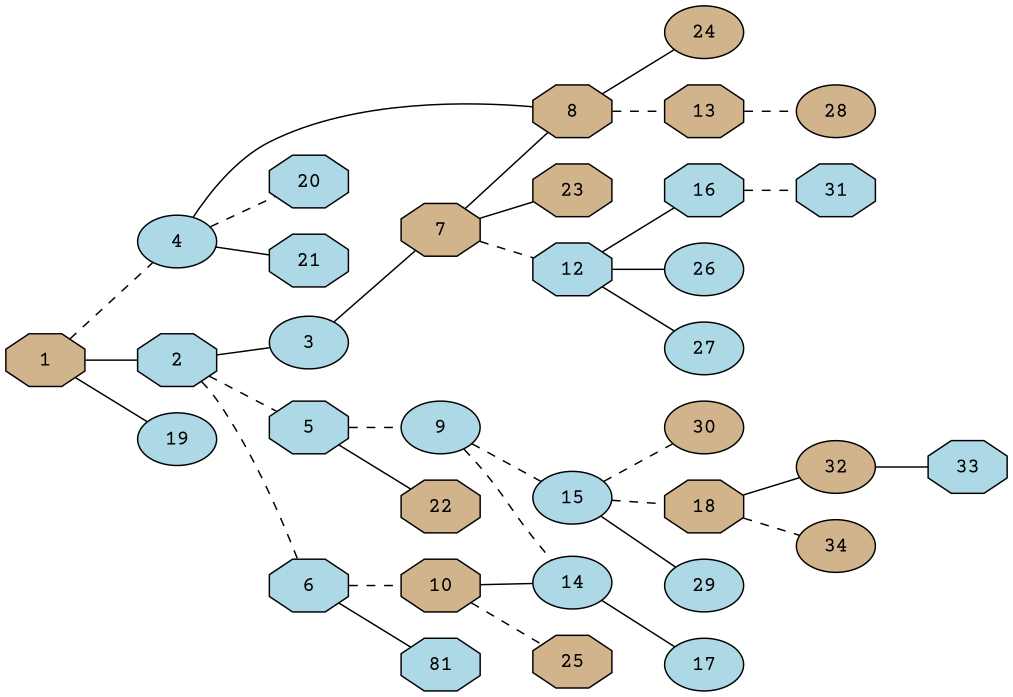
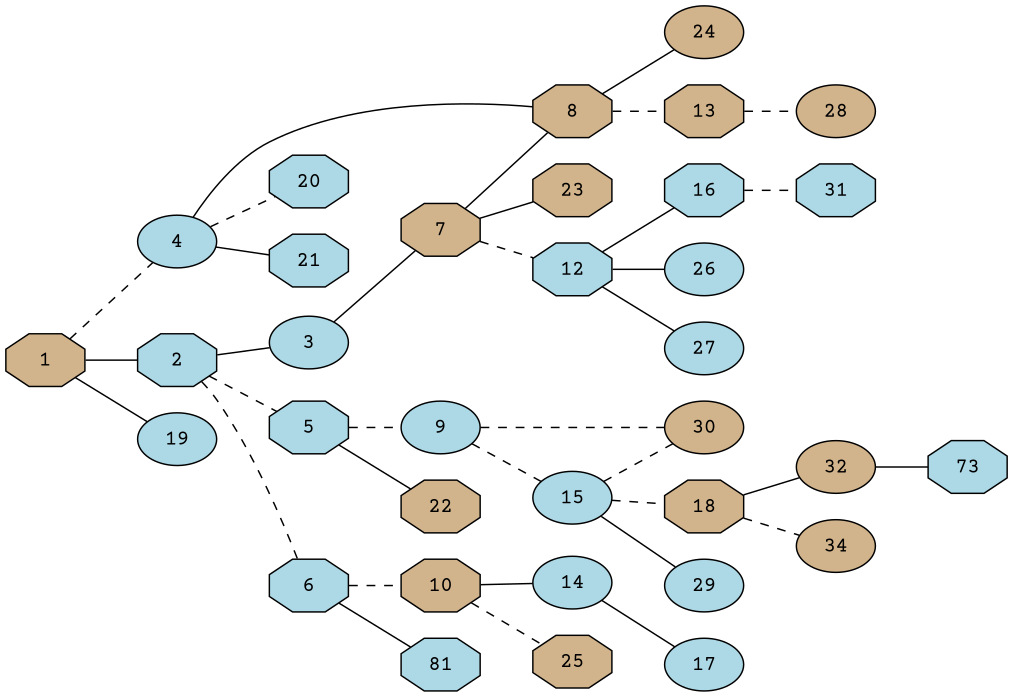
node "33": label "33" -> "73"
edge "9" -- "14": now "9" -- "30"
